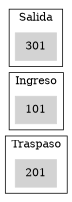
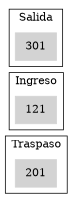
node "101": label "101" -> "121"
